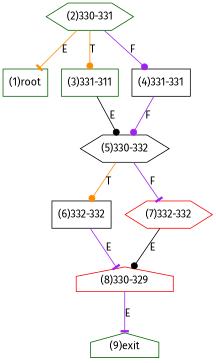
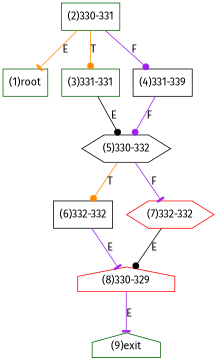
node "(2)330-331": shape hexagon -> box
node "(3)331-311": label "(3)331-311" -> "(3)331-331"
node "(4)331-331": label "(4)331-331" -> "(4)331-339"
